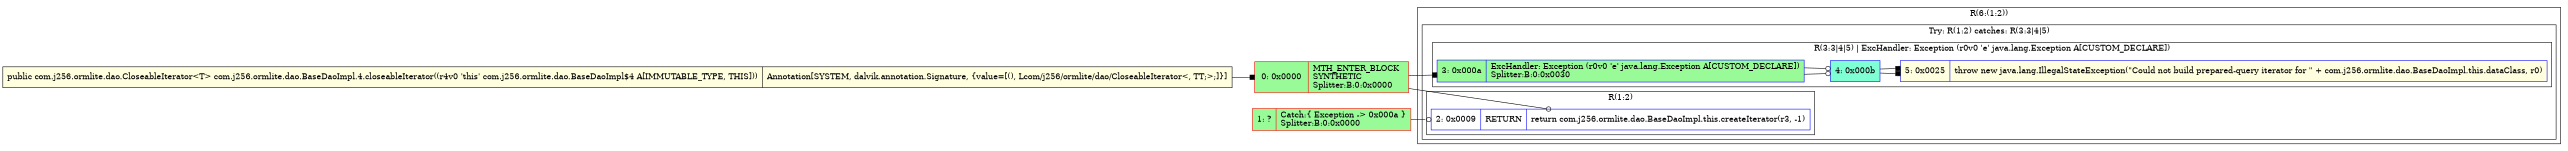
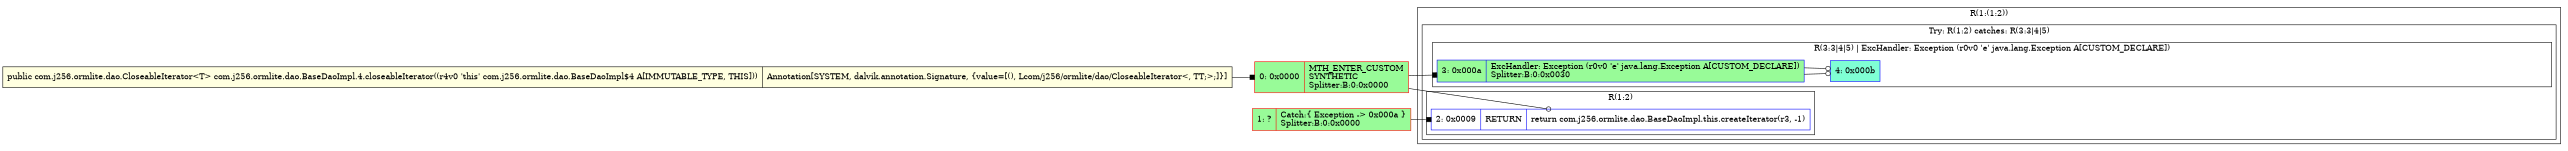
cluster "R(6:(1:2))": label "R(6:(1:2))" -> "R(1:(1:2))"
node "0: 0x0000": text "MTH_ENTER_BLOCK" -> "MTH_ENTER_CUSTOM"
node "5: 0x0025": removed
edge "1: ?" -> "2: 0x0009": arrowhead odot -> box
